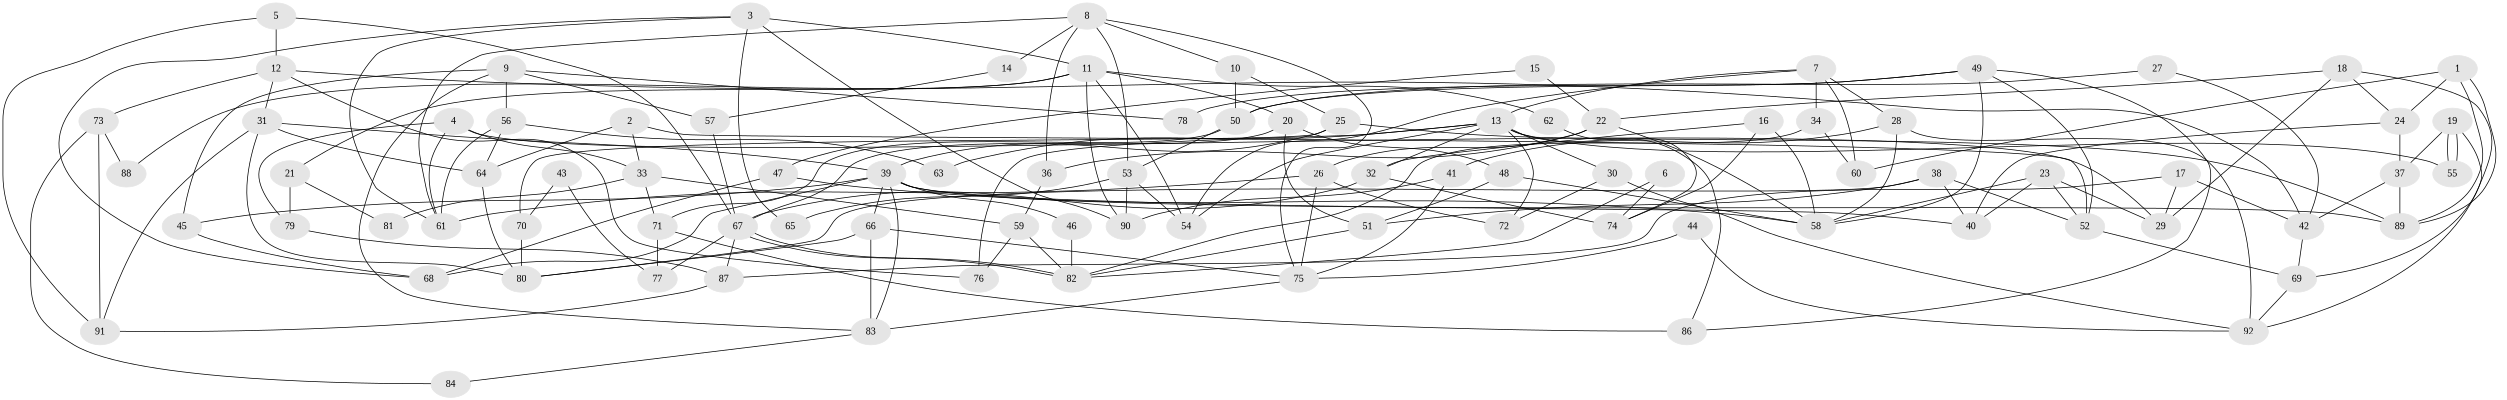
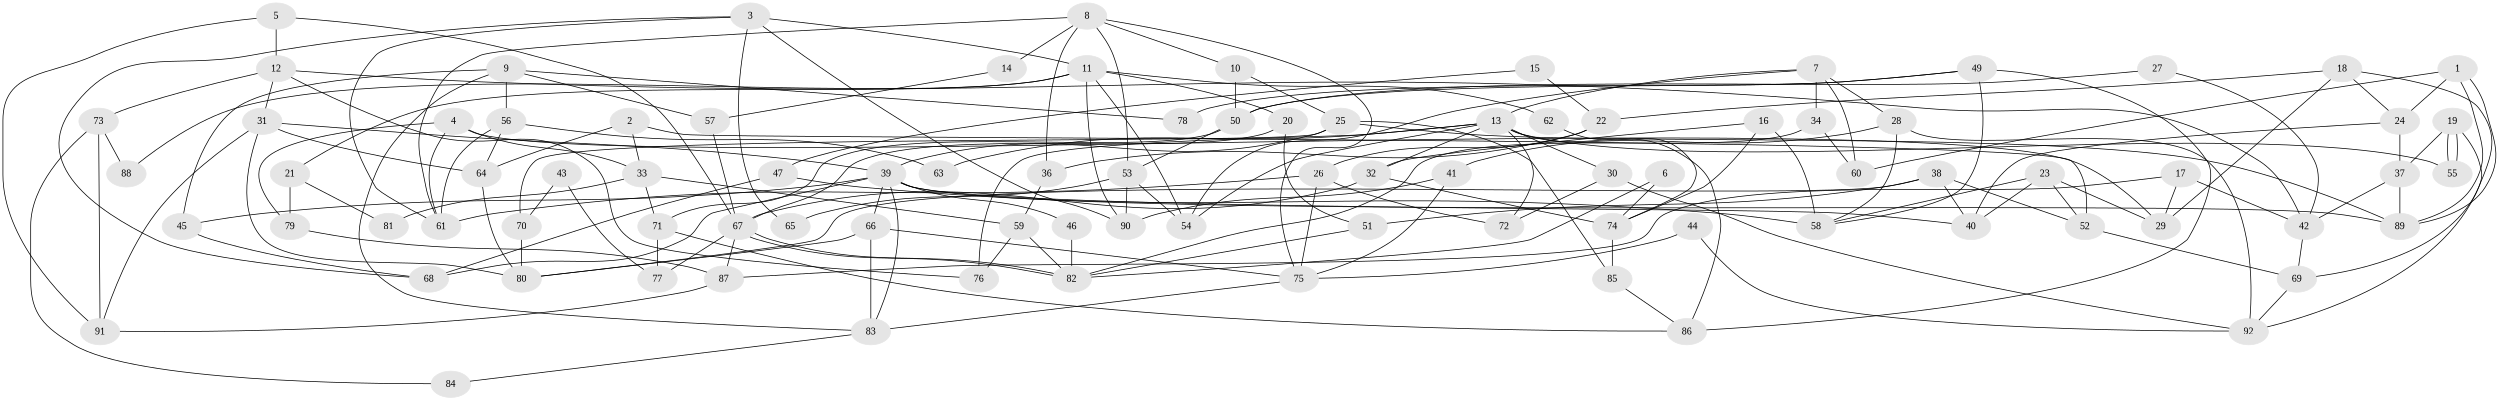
edge "49" -- "52": removed
edge "22" -- "58": removed
node "48": removed
node "85": added
